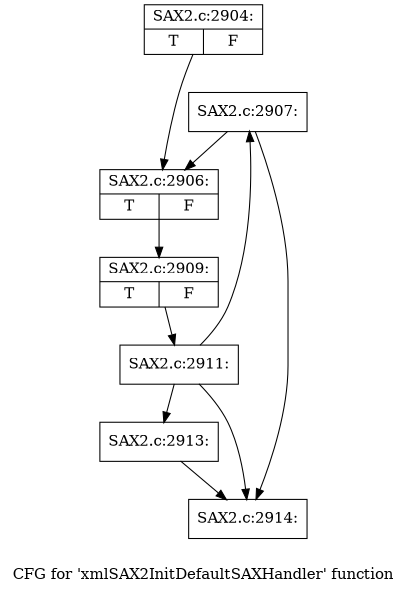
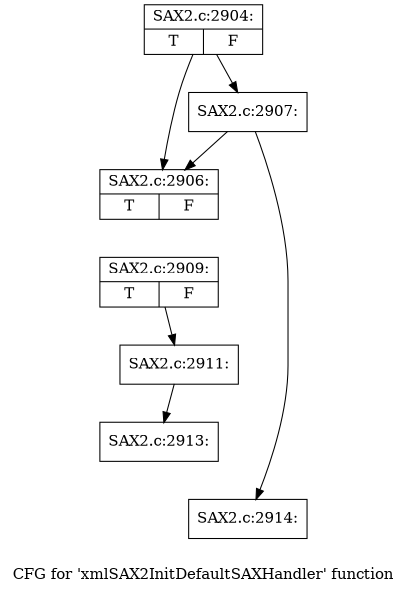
edge "SAX2.c:2906:" -> "SAX2.c:2909:": removed
edge "SAX2.c:2911:" -> "SAX2.c:2907:": now "SAX2.c:2904:" -> "SAX2.c:2907:"
edge "SAX2.c:2911:" -> "SAX2.c:2914:": removed
edge "SAX2.c:2913:" -> "SAX2.c:2914:": removed
